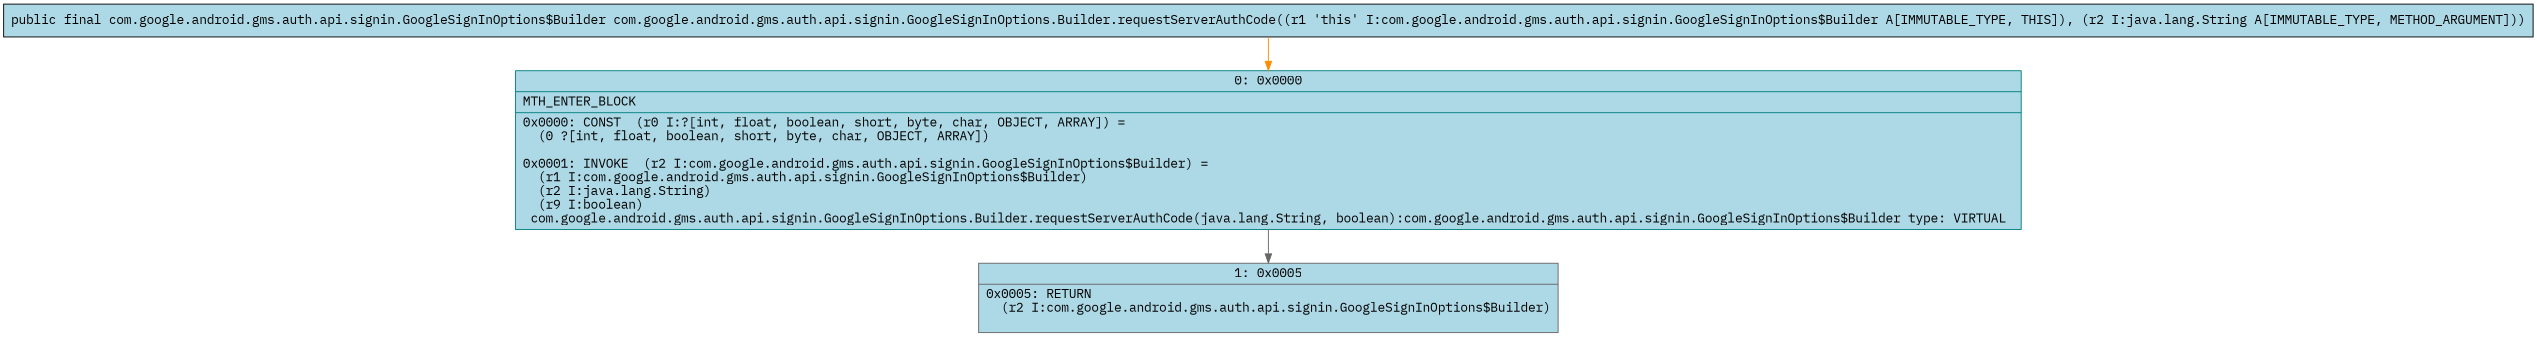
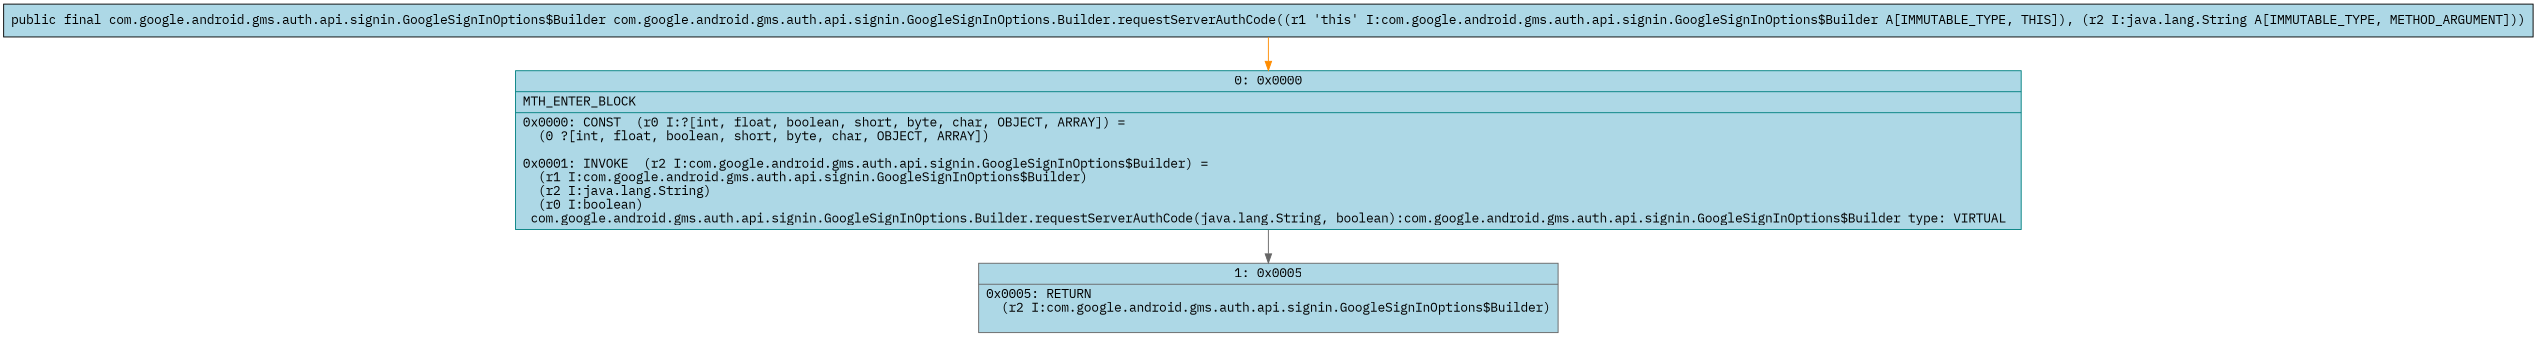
node "0: 0x0000": text "(r9 I:boolean)" -> "(r0 I:boolean)"
